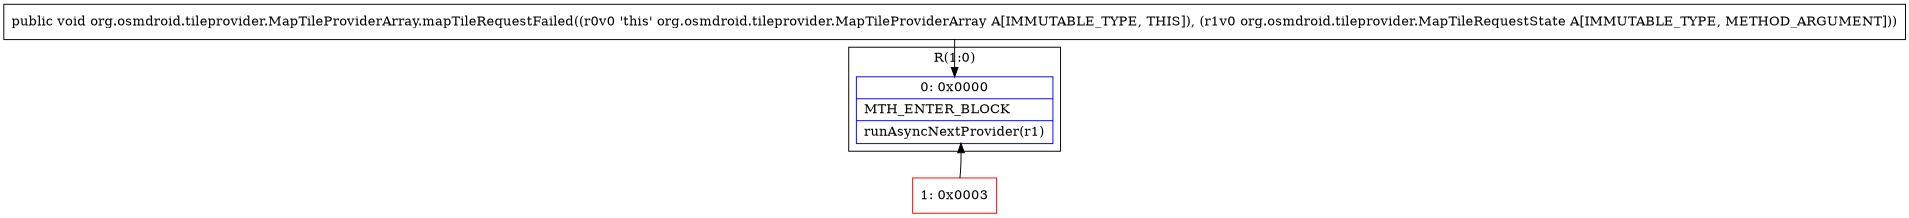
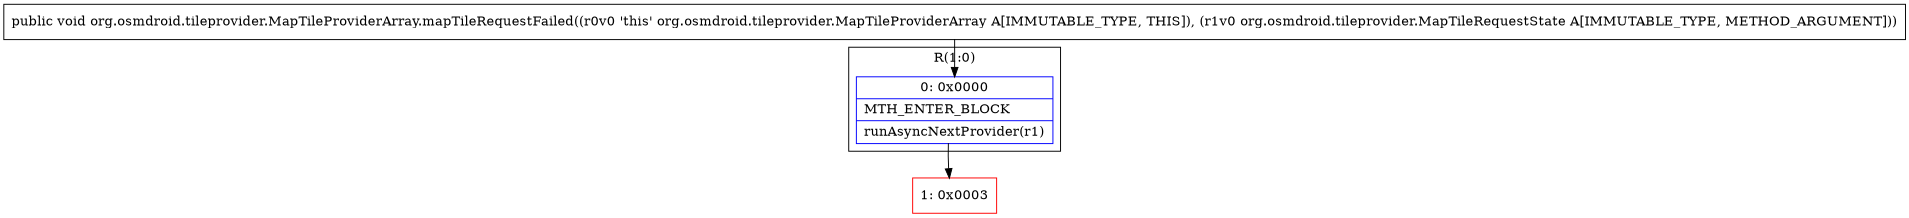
edge "1: 0x0003" -> "0: 0x0000": reversed
